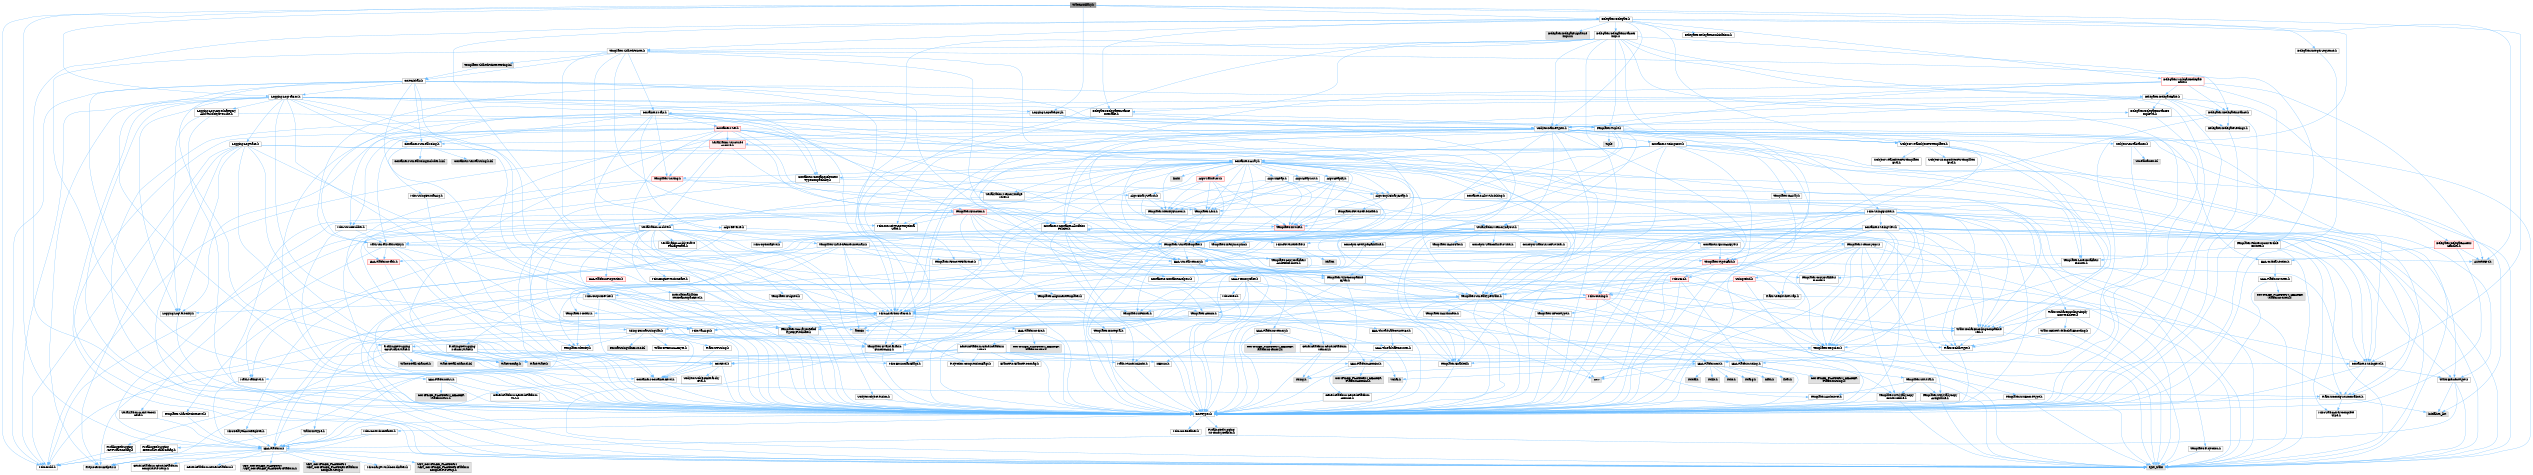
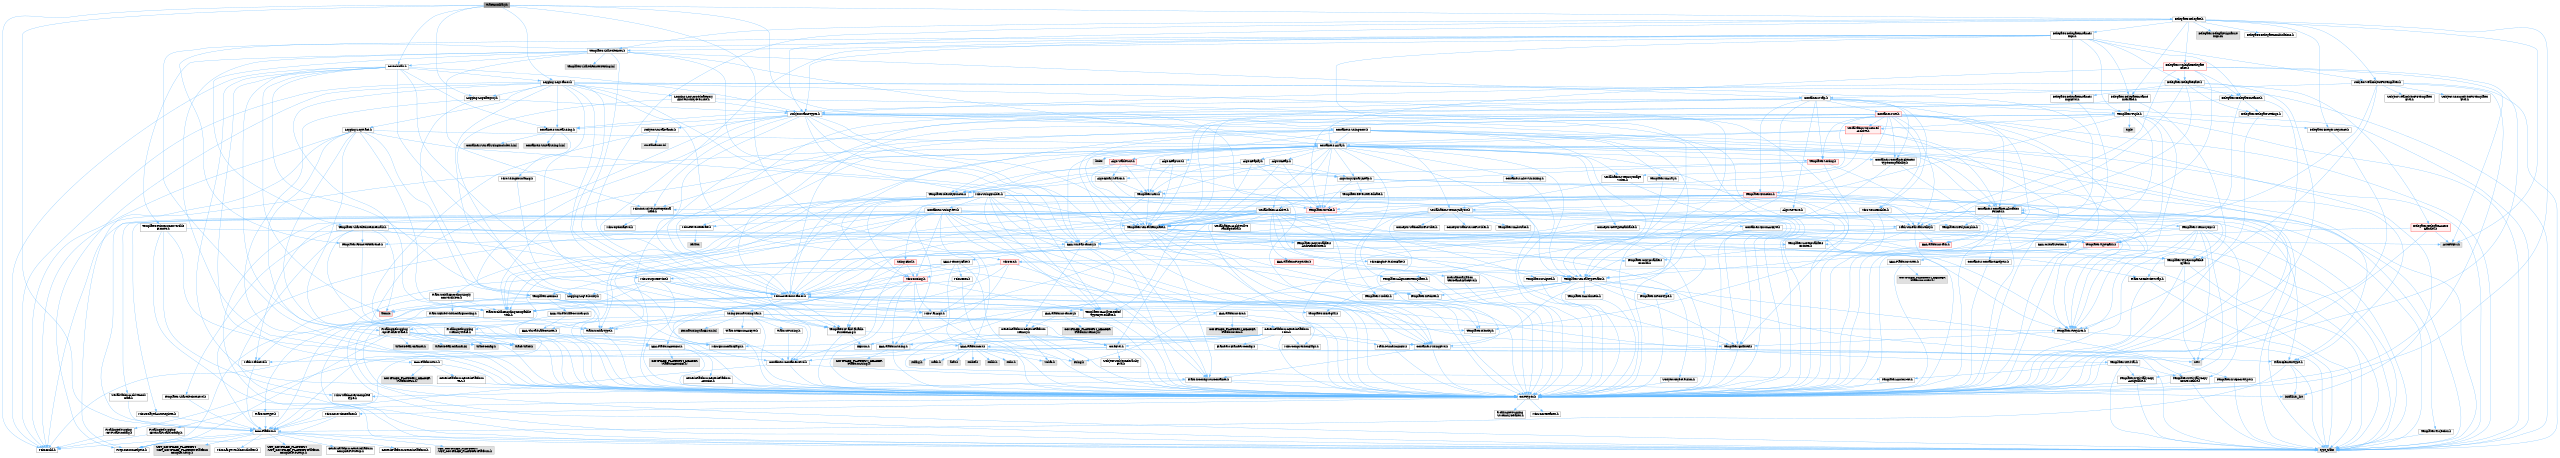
edge "Templates/SharedPointerTesting.inl" -> "CoreGlobals.h": now "TraceAuxiliary.h" -> "CoreGlobals.h"
edge "Templates/Tuple.h" -> "UObject/WeakObjectPtrTemplates.h": now "Templates/Tuple.h" -> "Delegates/IntegerSequence.h"
node "atomic": color grey60 -> red
node "Projection/CompressionFlags.h": label "Projection/CompressionFlags.h" -> "Misc/CompressionFlags.h"
